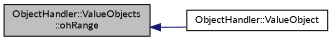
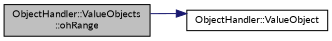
edge "ObjectHandler::ValueObject" -> "ObjectHandler::ValueObjects ::ohRange": reversed
